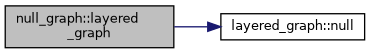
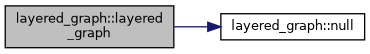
node "null_graph::layered _graph": label "null_graph::layered _graph" -> "layered_graph::layered _graph"
